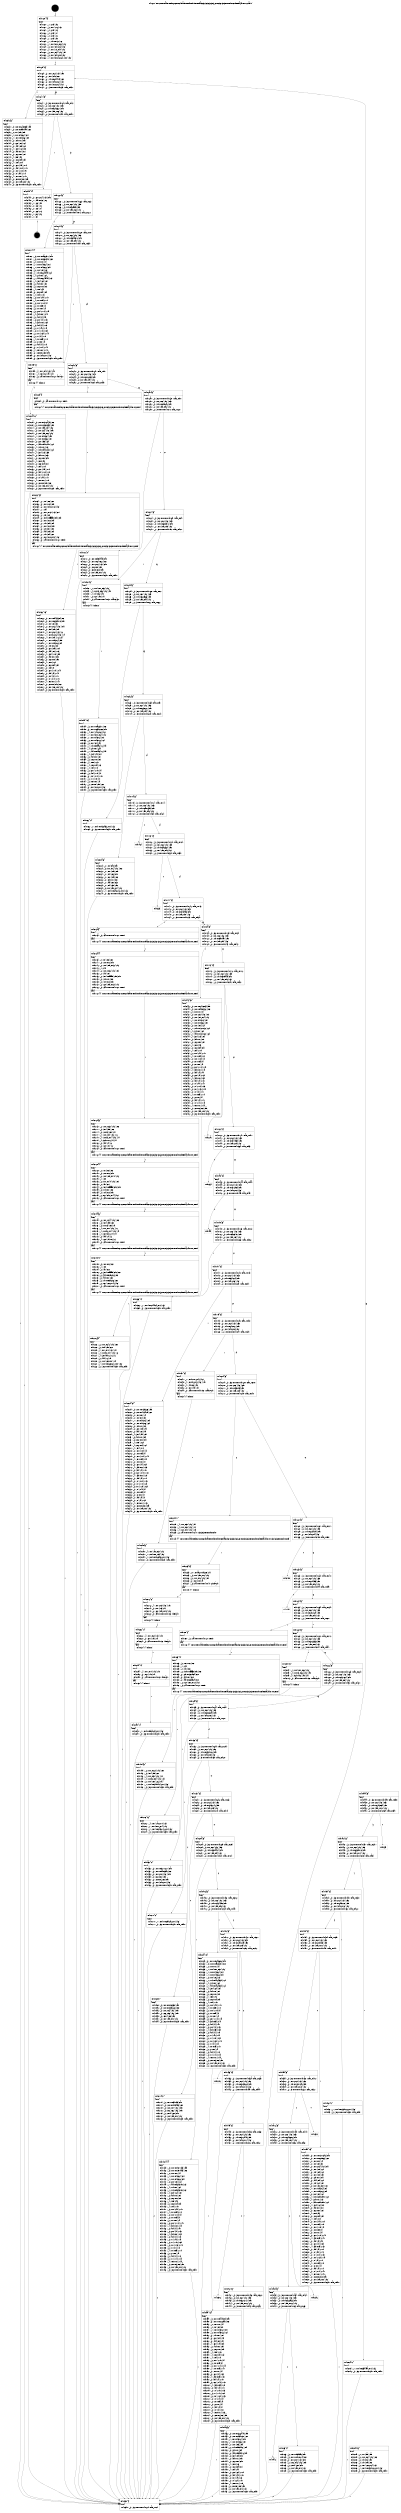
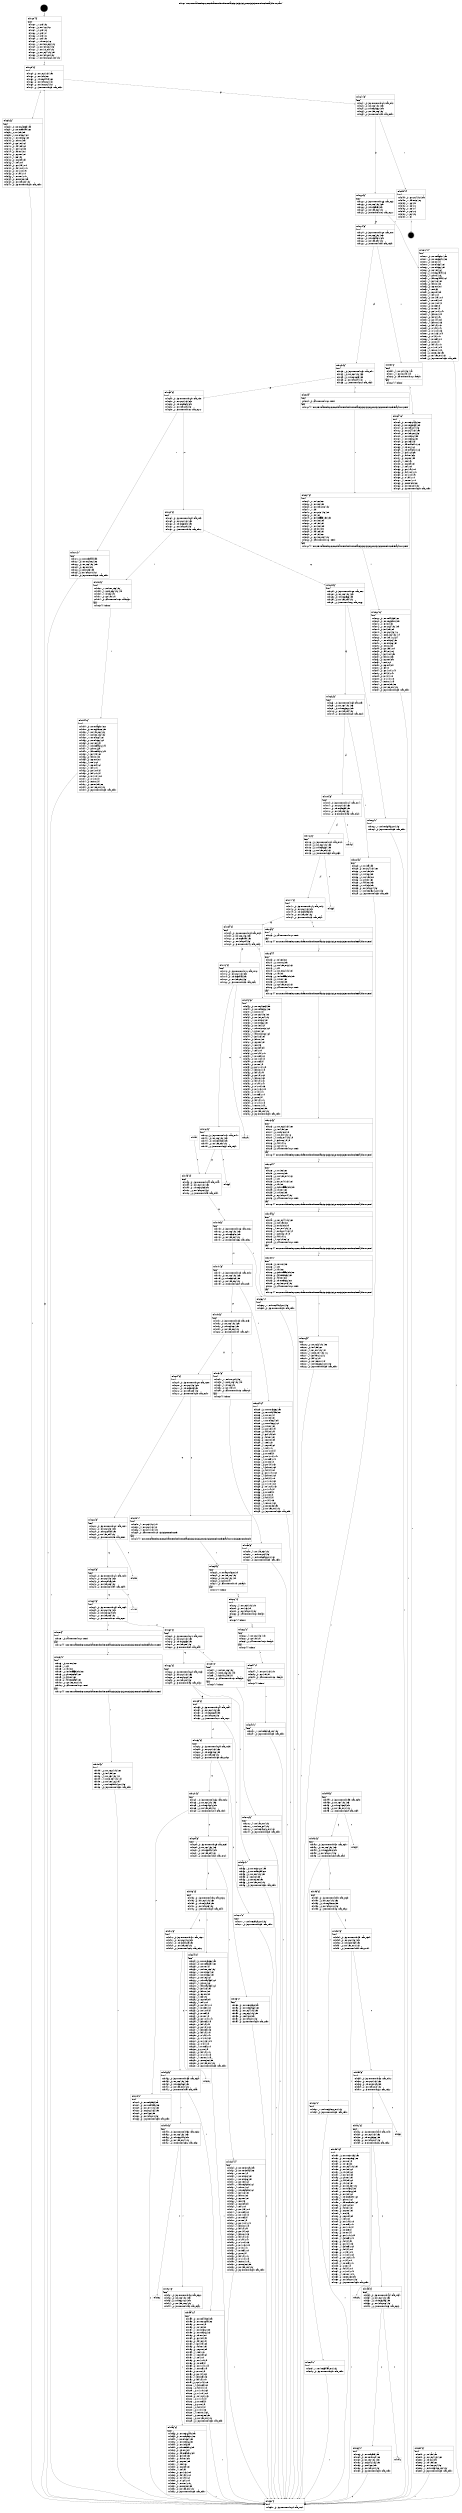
edge "0x4017a5 [25]" -> "0x401afd": reversed
